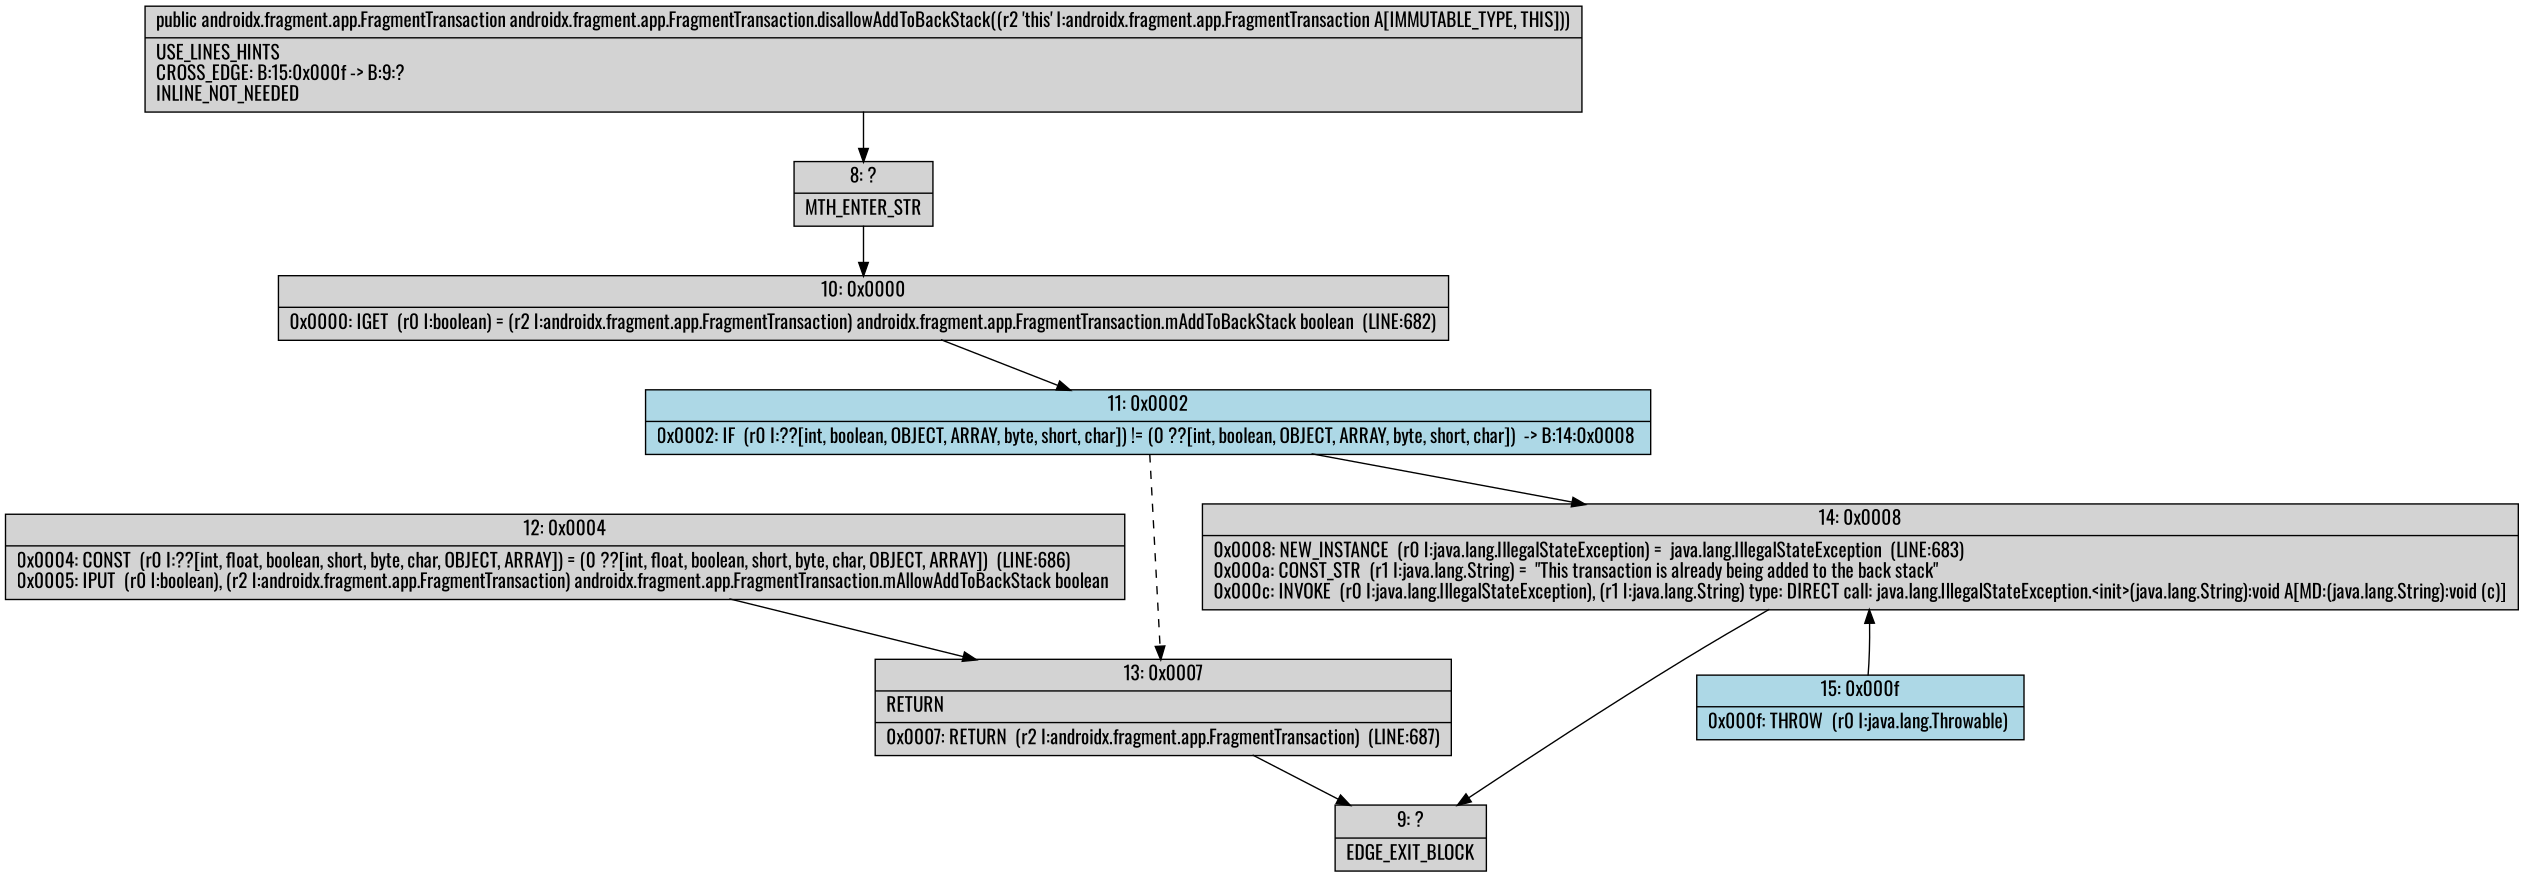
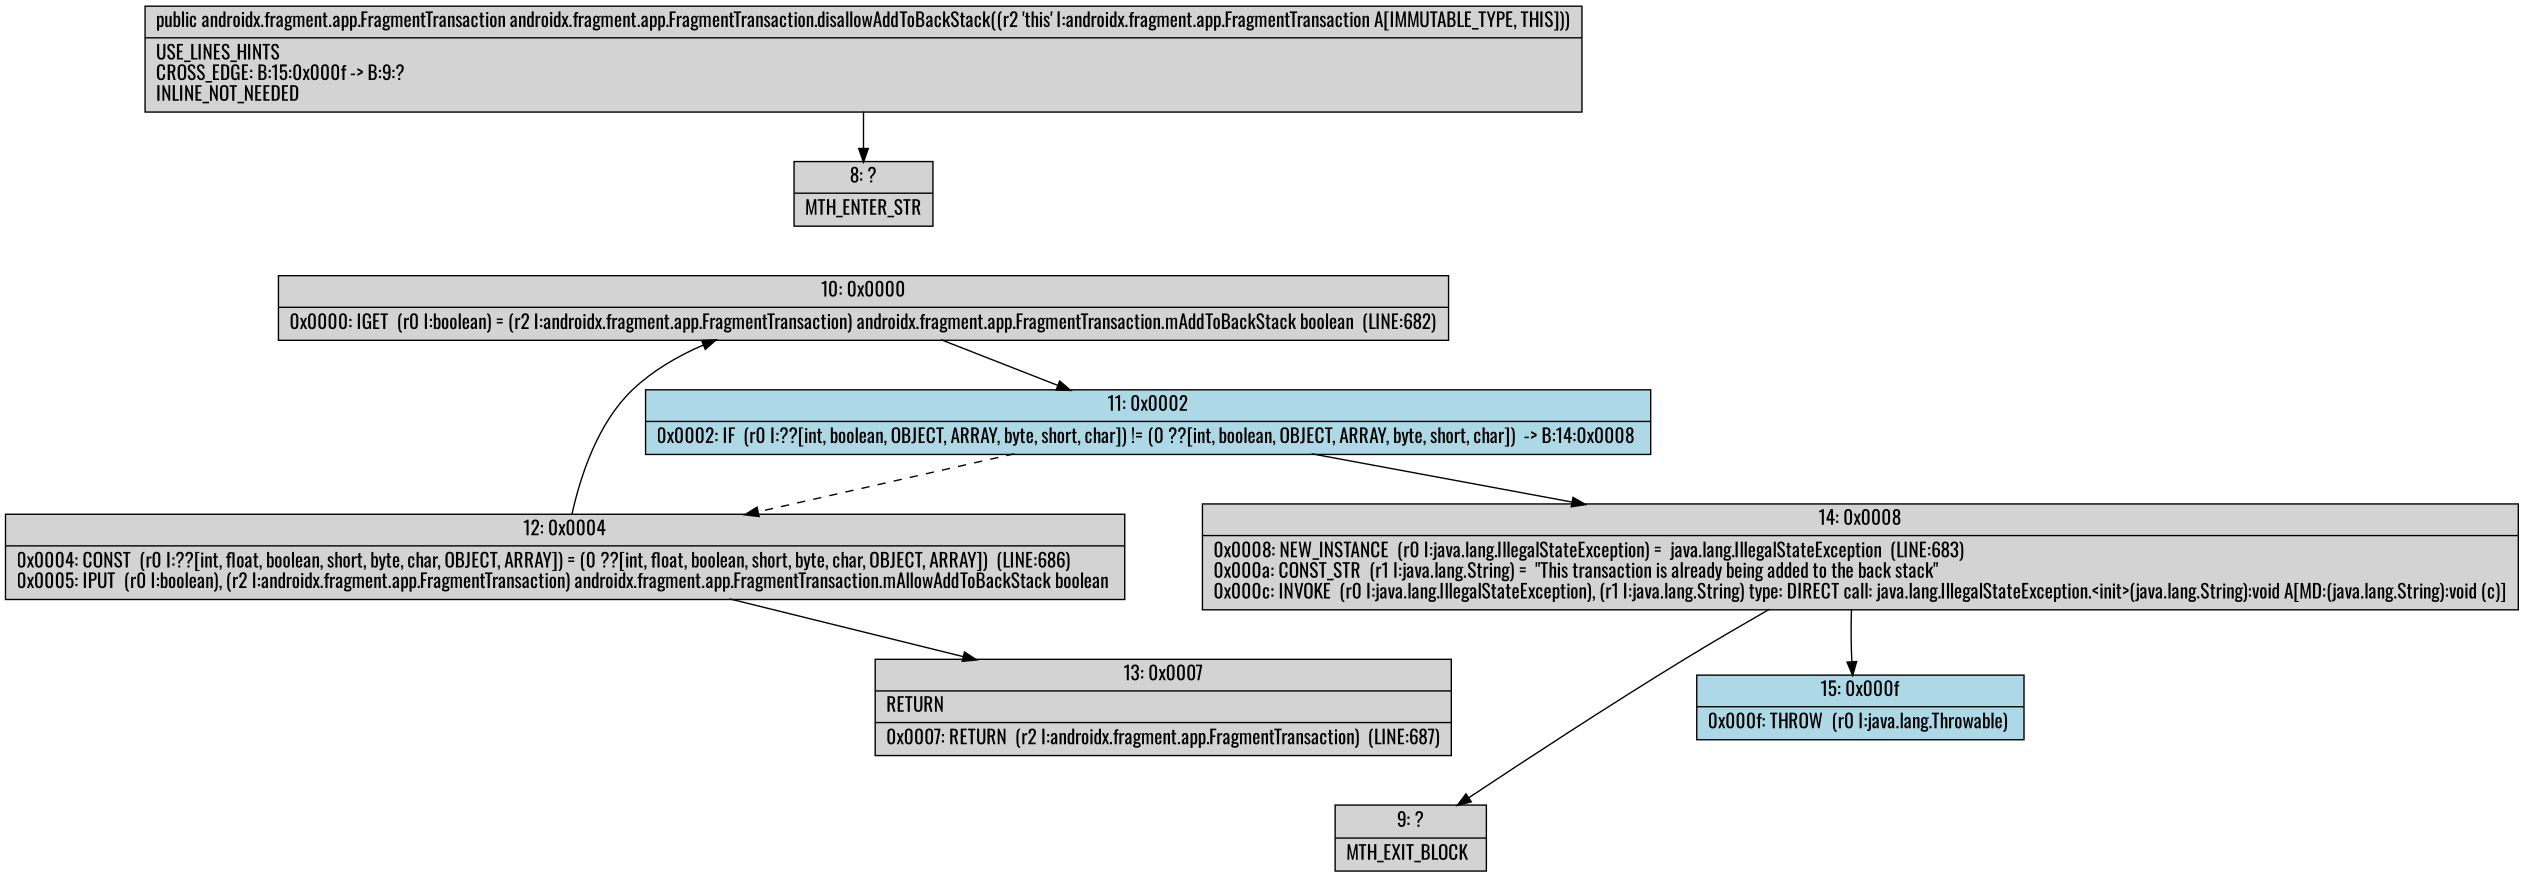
edge "8: ?" -> "10: 0x0000": now "12: 0x0004" -> "10: 0x0000"
edge "11: 0x0002" -> "13: 0x0007": now "11: 0x0002" -> "12: 0x0004"
edge "15: 0x000f" -> "14: 0x0008": reversed
edge "13: 0x0007" -> "9: ?": removed
node "9: ?": text "EDGE_EXIT_BLOCK" -> "MTH_EXIT_BLOCK"
